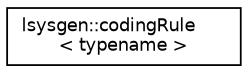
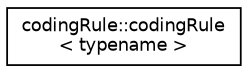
node "lsysgen::codingRule < typename >": label "lsysgen::codingRule < typename >" -> "codingRule::codingRule < typename >"
